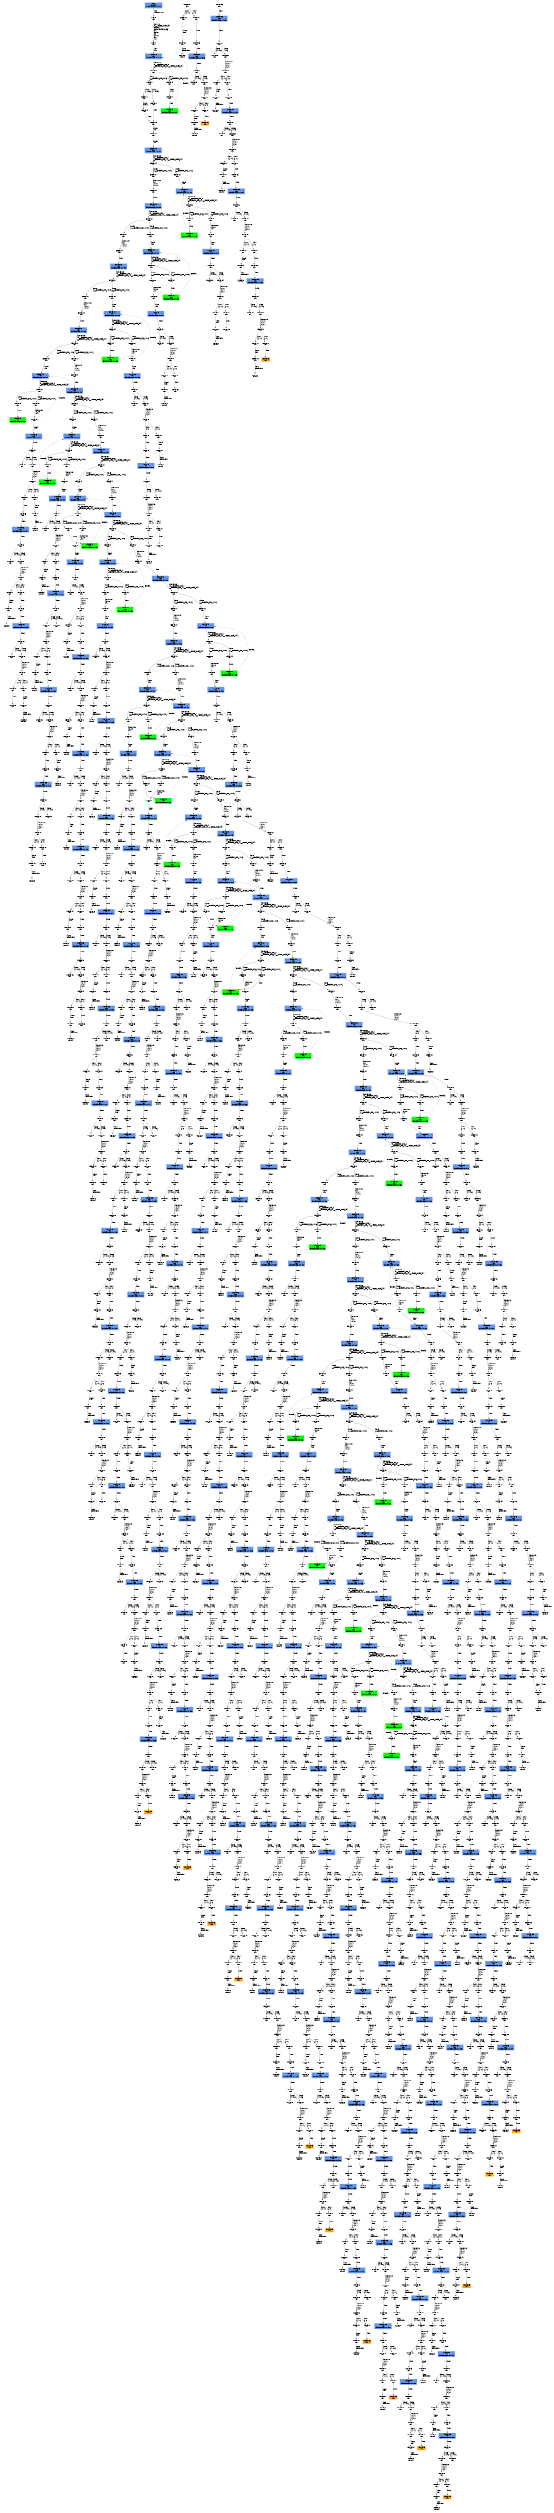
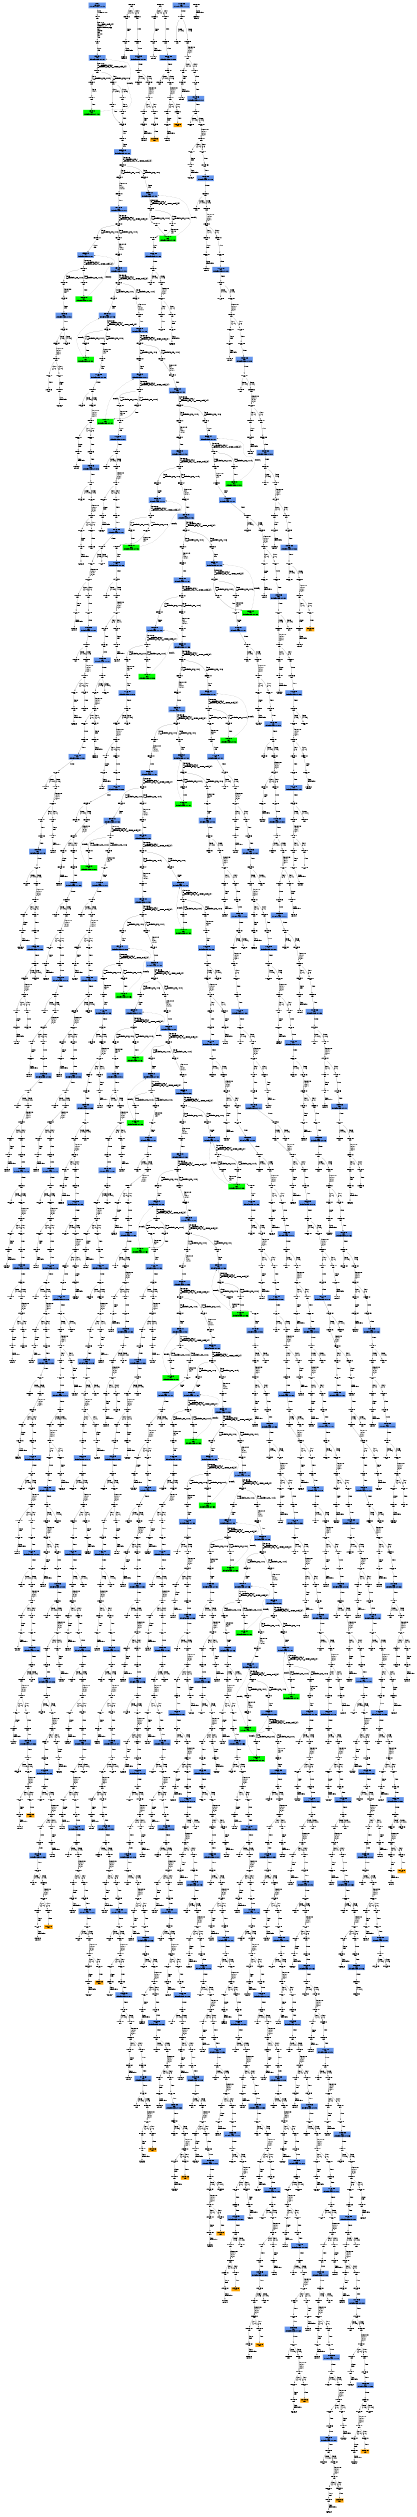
node "66550 @ N47 main": removed
edge "67748 @ N35 main AbstractionState: ABS12234" -> "67749 @ N36 main": now "67540 @ N0 main exit" -> "67749 @ N36 main"
edge "66878 @ N45 main" -> "67121 @ N35 main AbstractionState: ABS12127": removed, label "Line 0:"
edge "67597 @ N46 main" -> "67599 @ N37 main": now "67597 @ N46 main" -> "67601 @ N45 main"
node "68051 @ N38 main": removed
